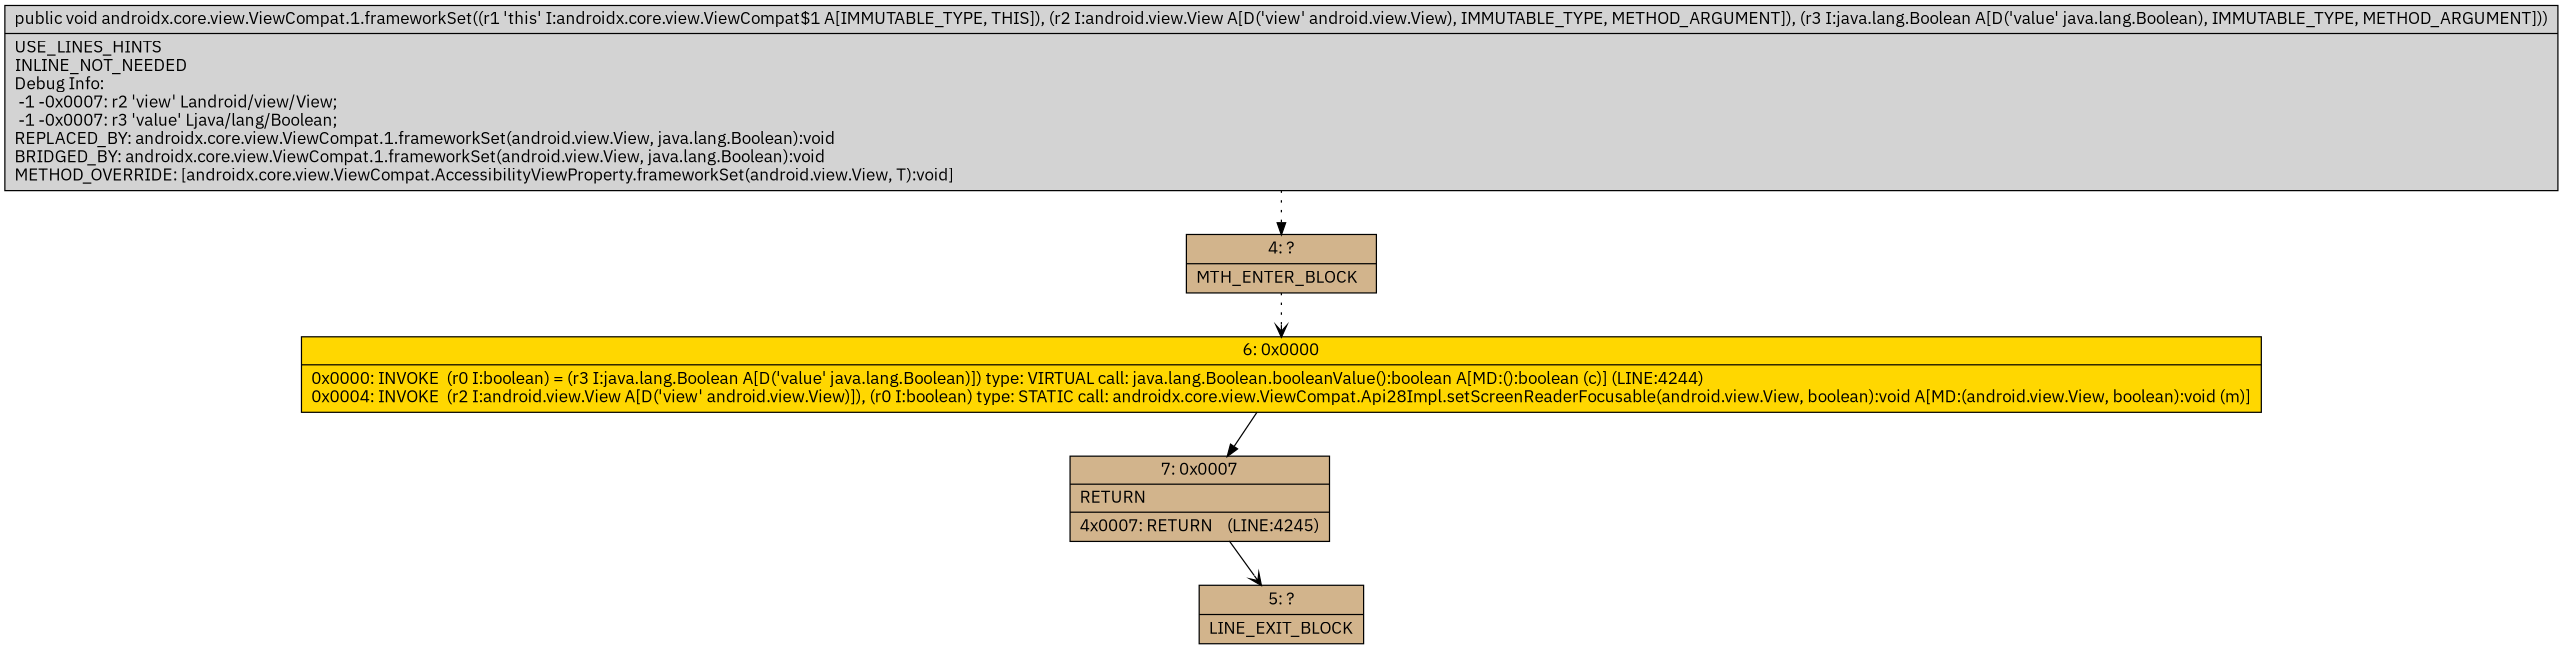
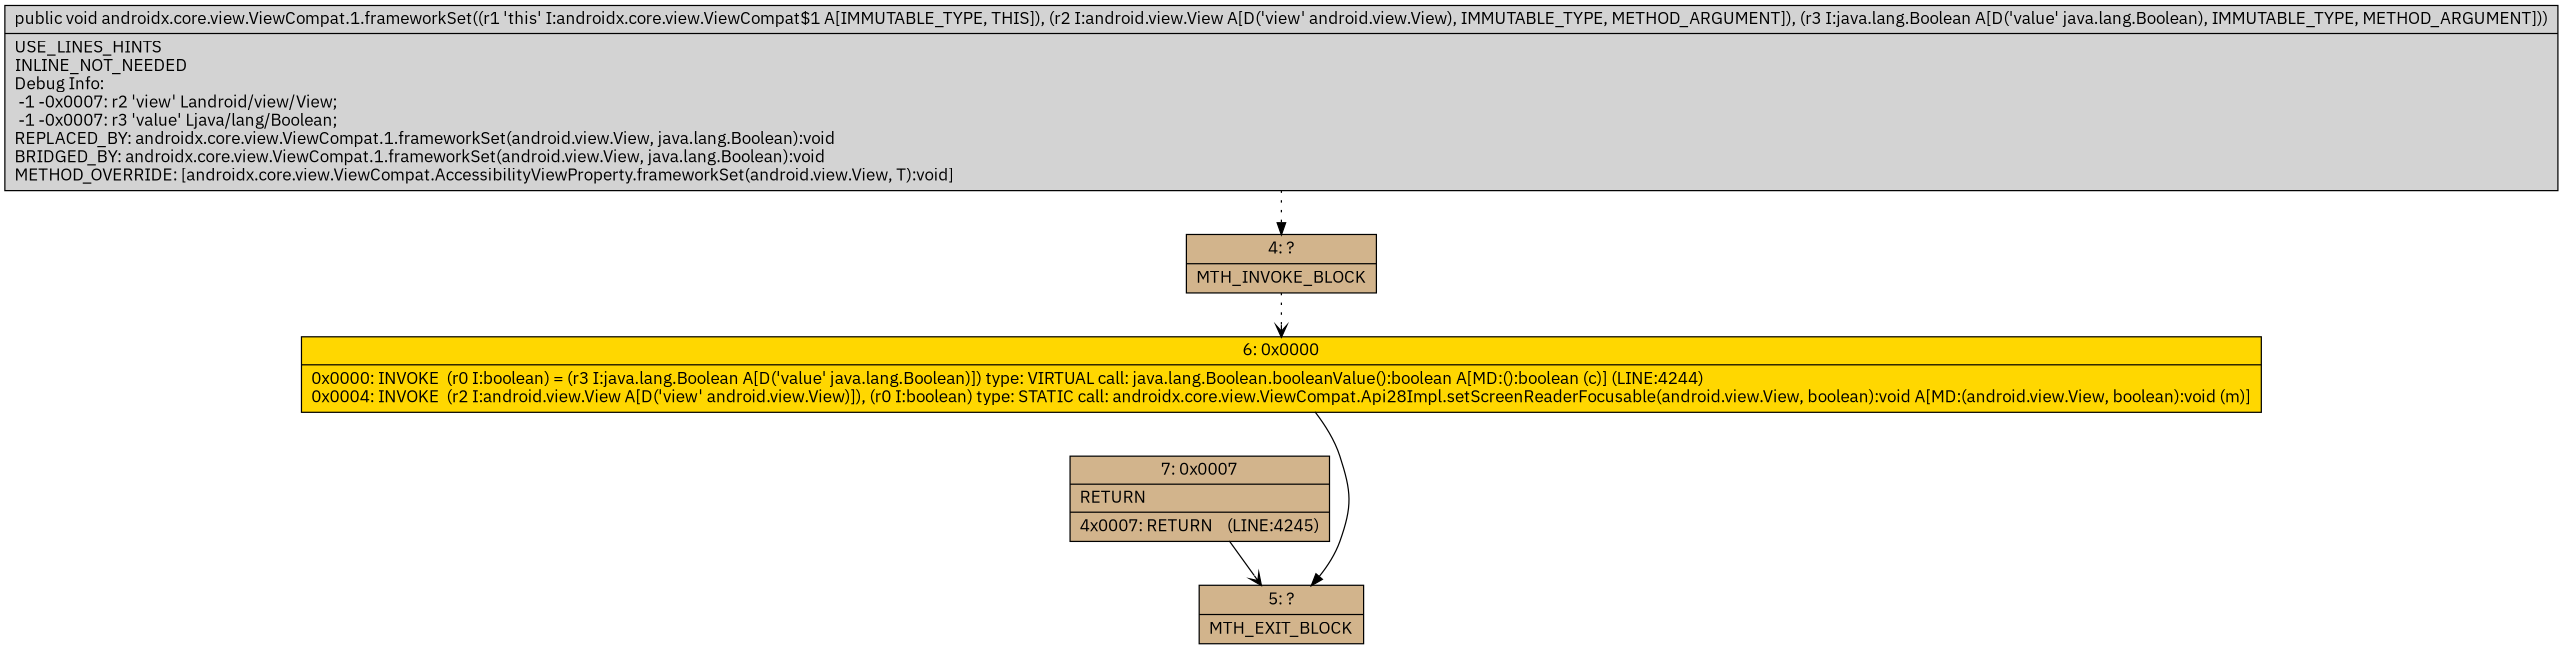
node "4: ?": text "MTH_ENTER_BLOCK" -> "MTH_INVOKE_BLOCK"
edge "6: 0x0000" -> "7: 0x0007": now "6: 0x0000" -> "5: ?"
node "5: ?": text "LINE_EXIT_BLOCK" -> "MTH_EXIT_BLOCK"
